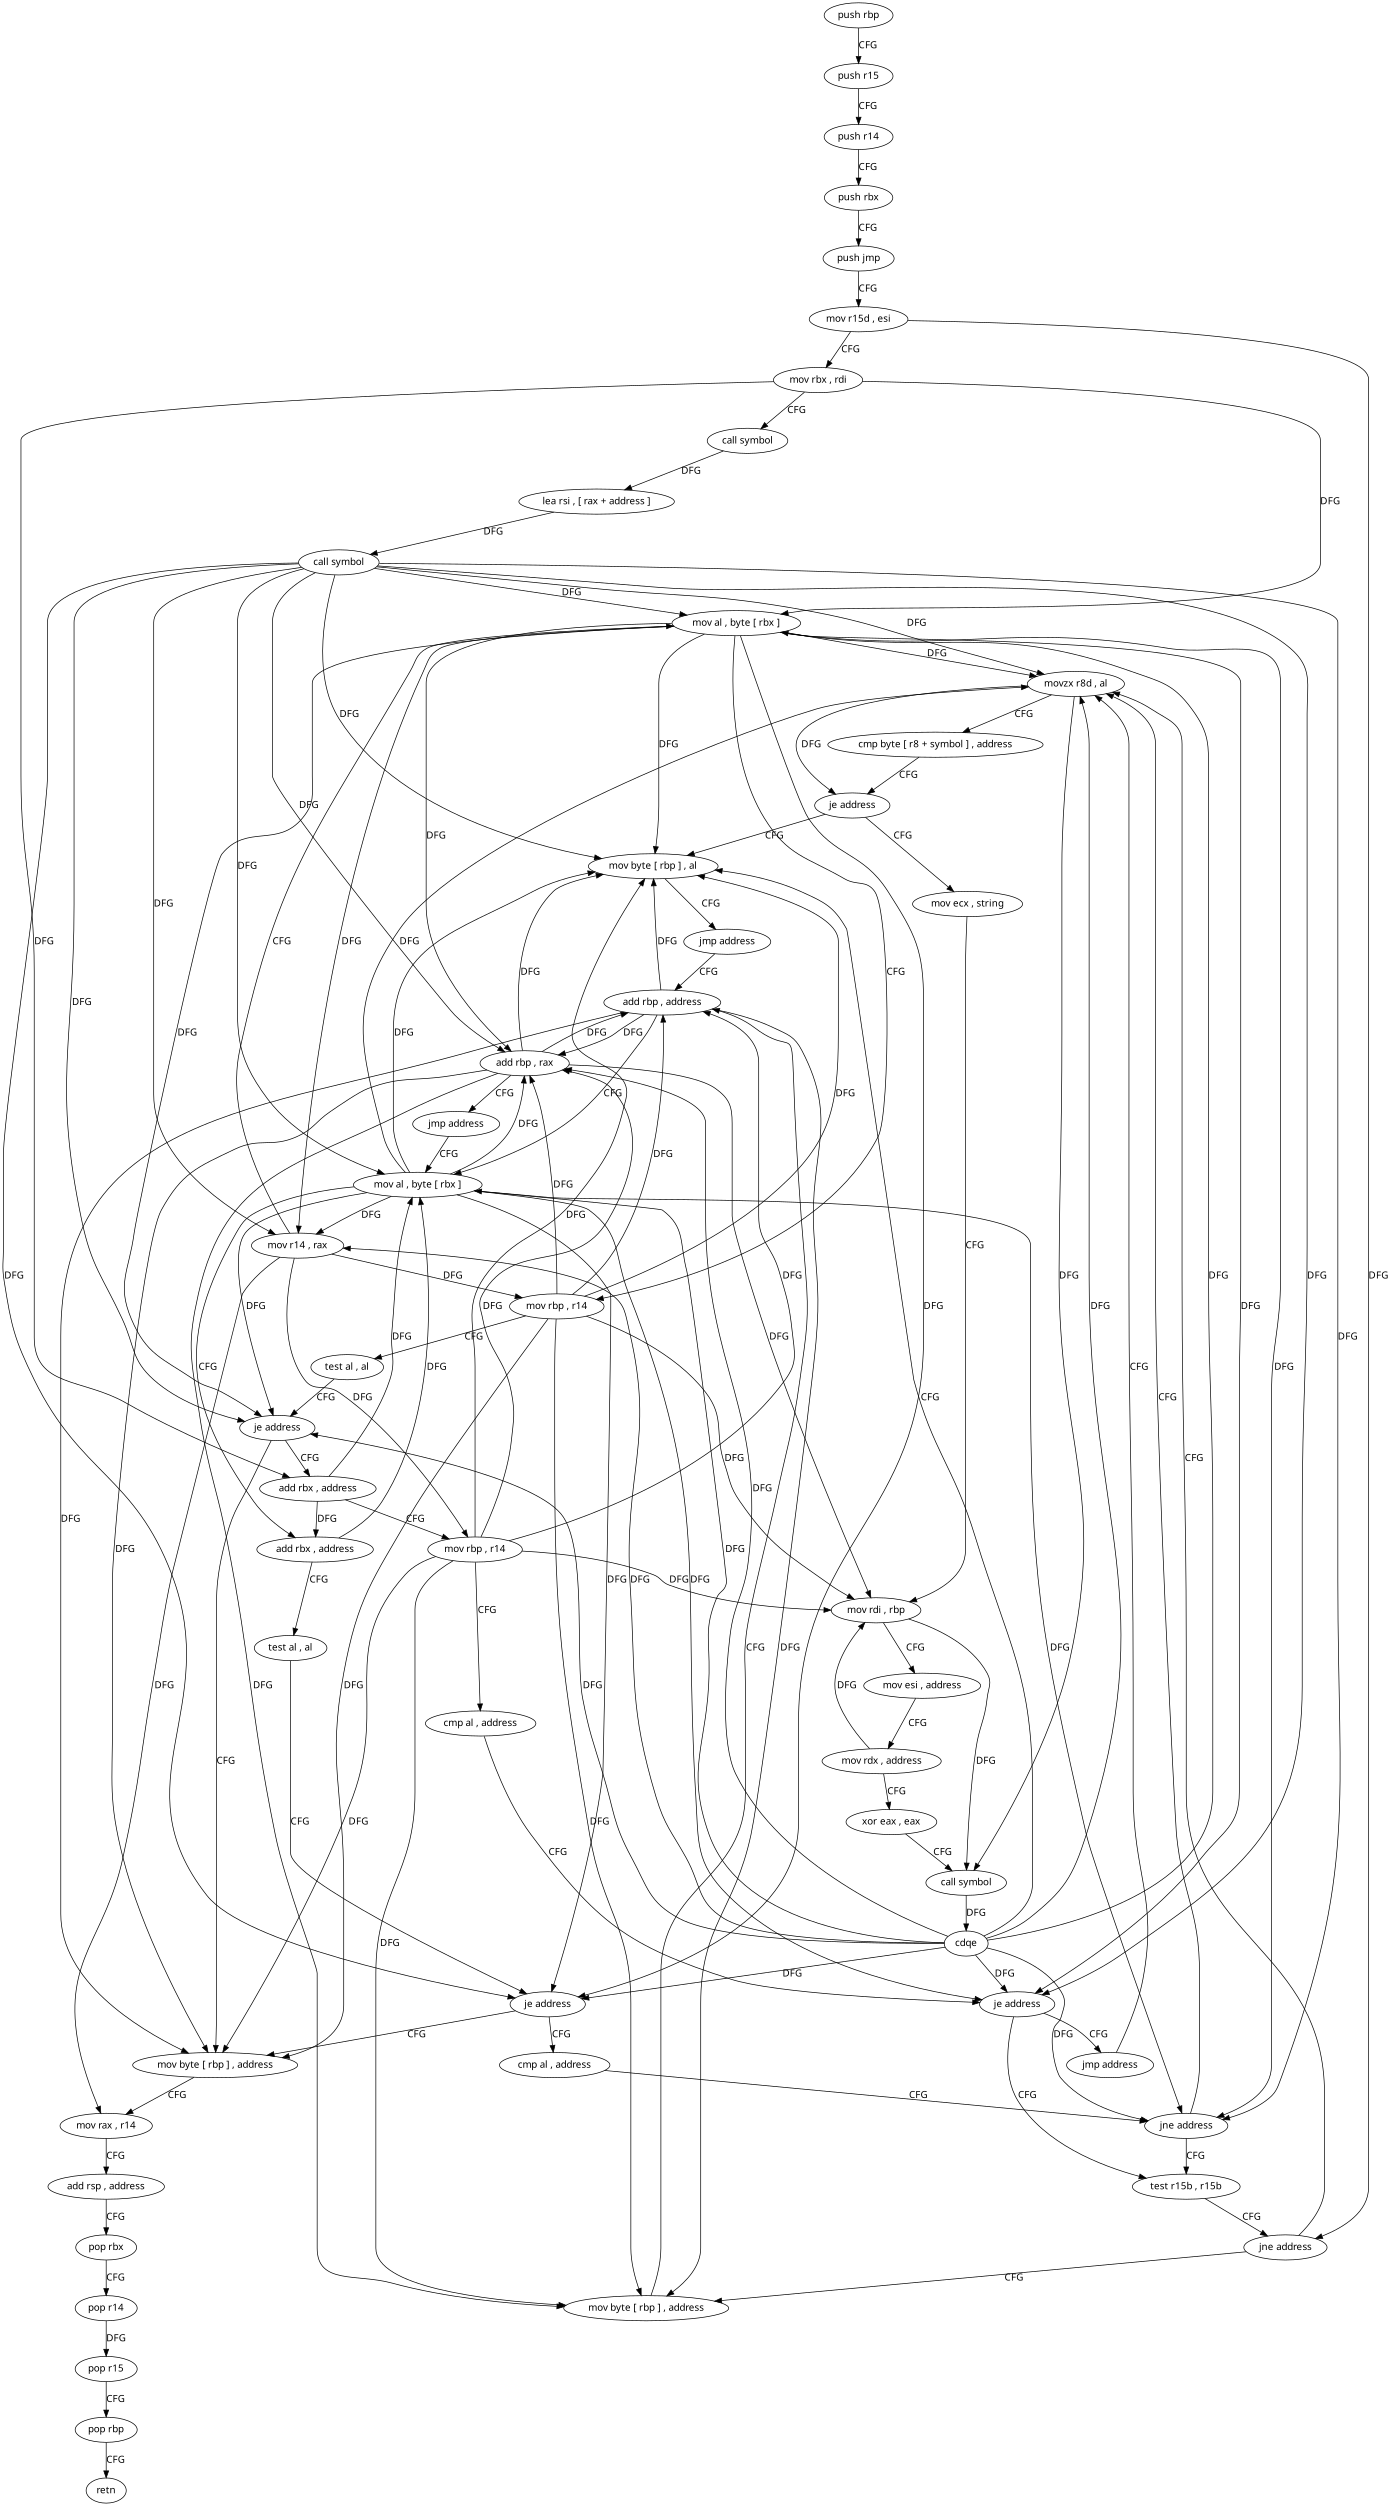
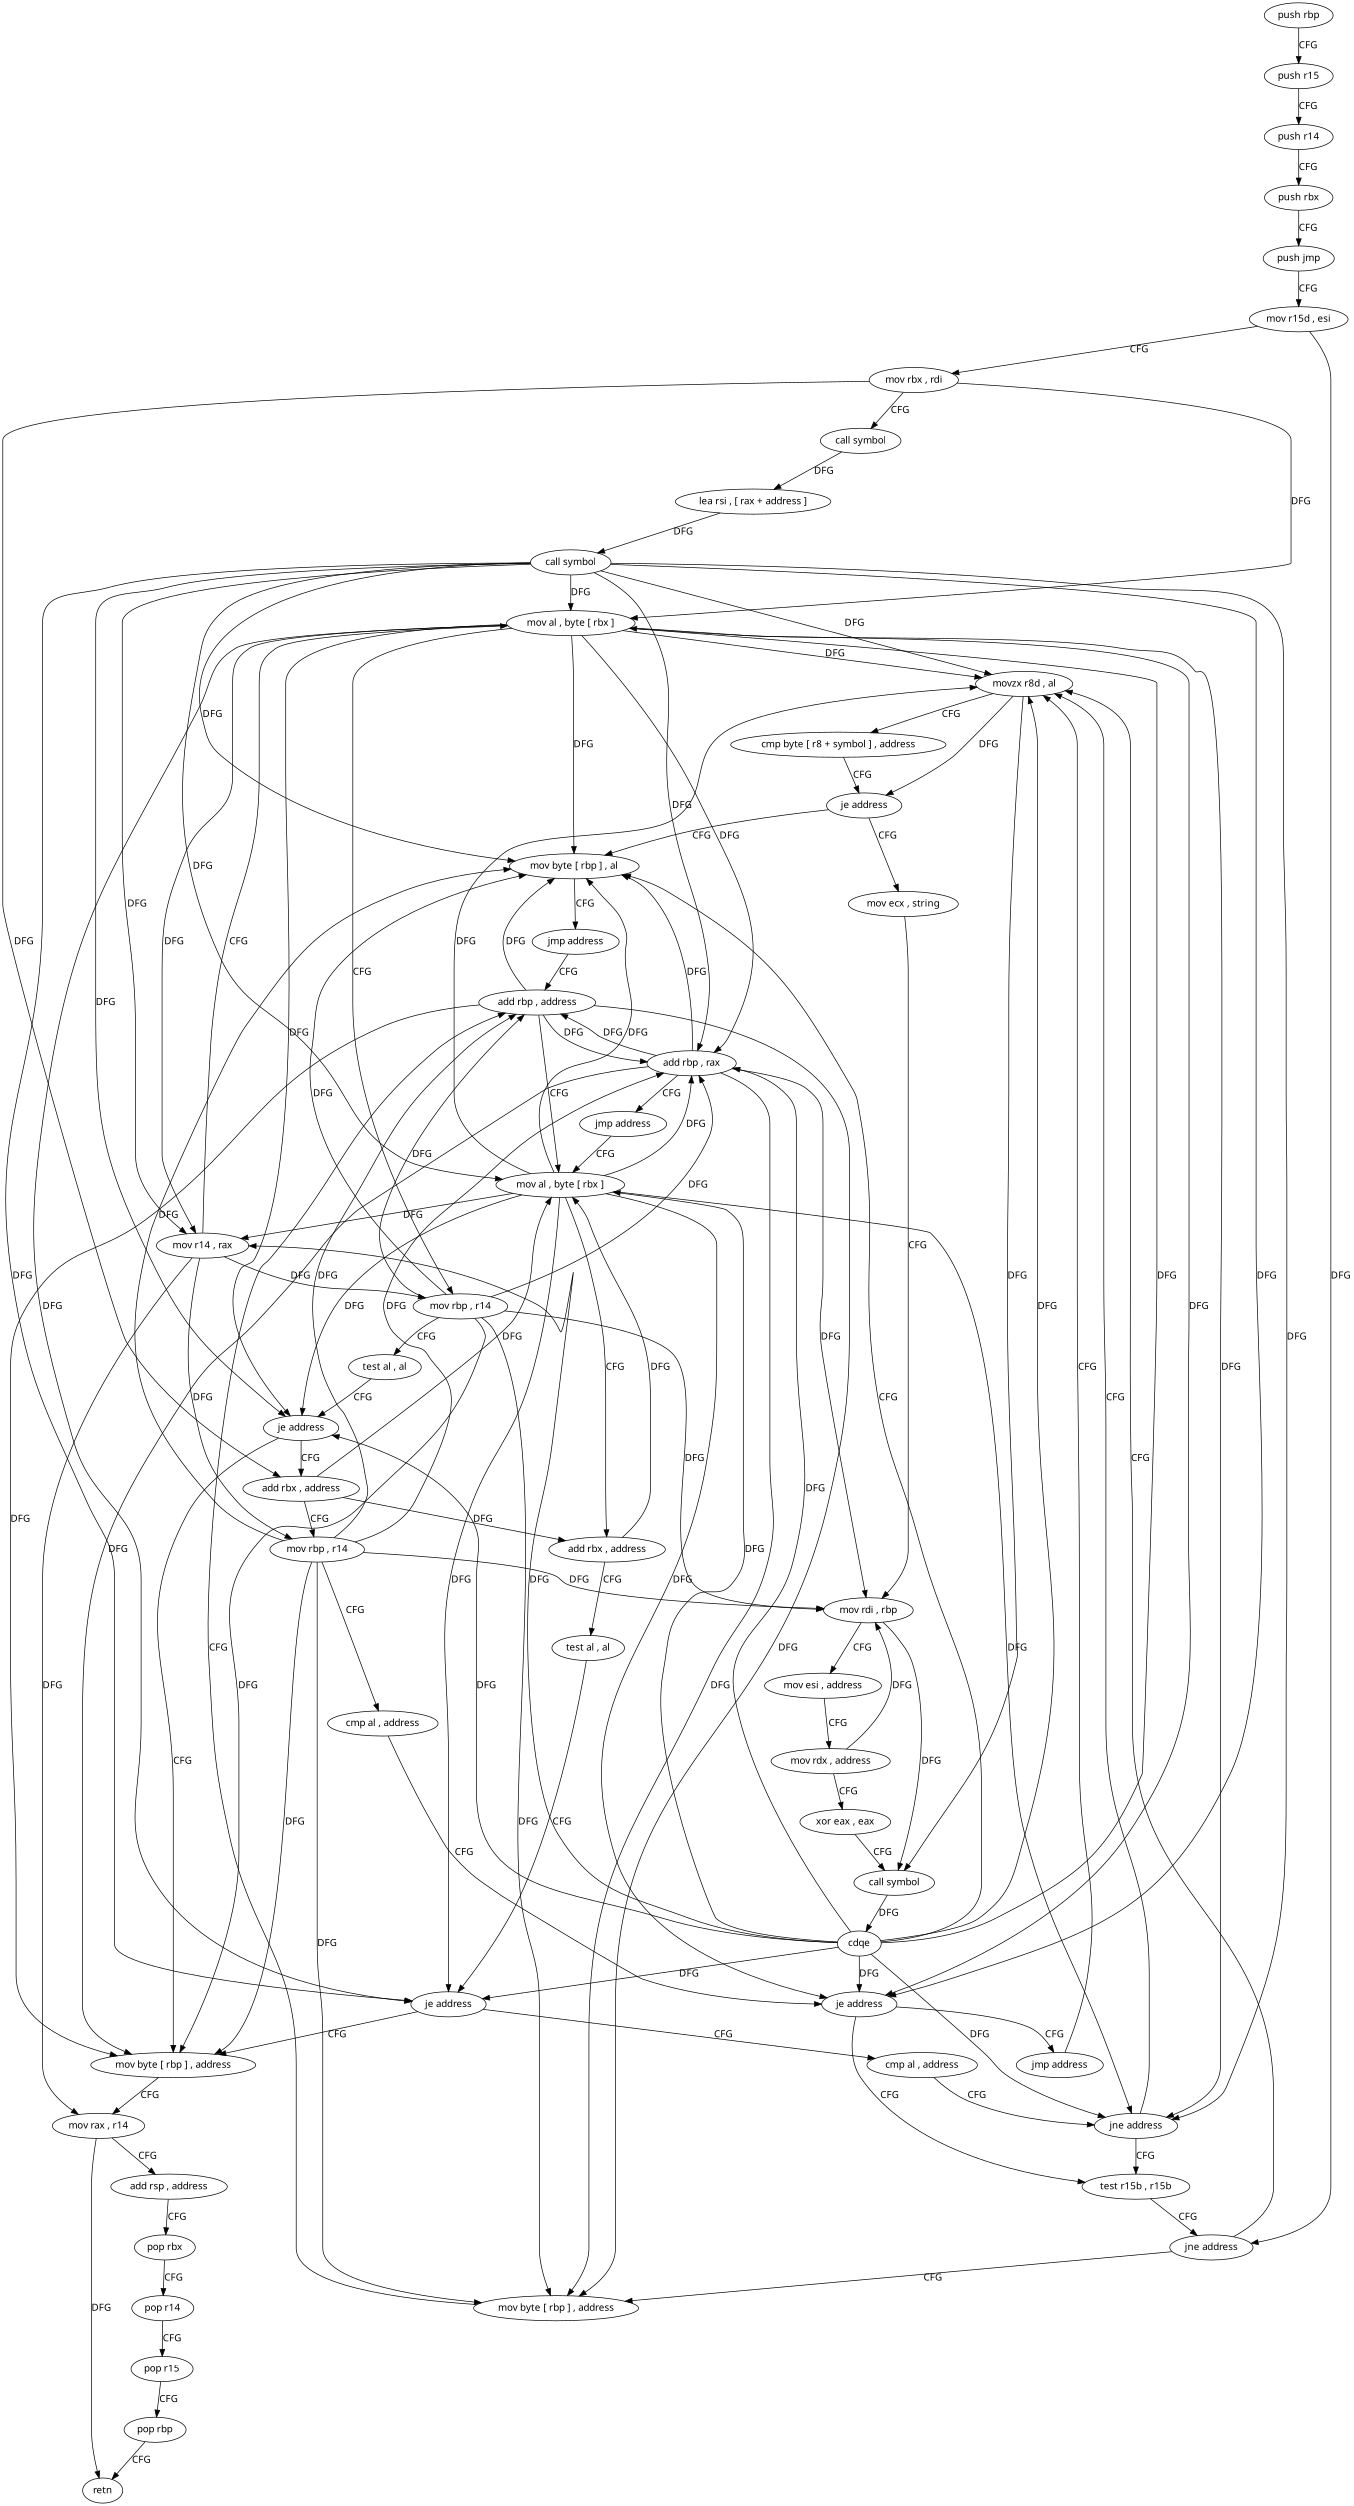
edge "mov rax , r14" -> "retn": added, label "DFG"
edge "pop r14" -> "pop r15": label "DFG" -> "CFG"
